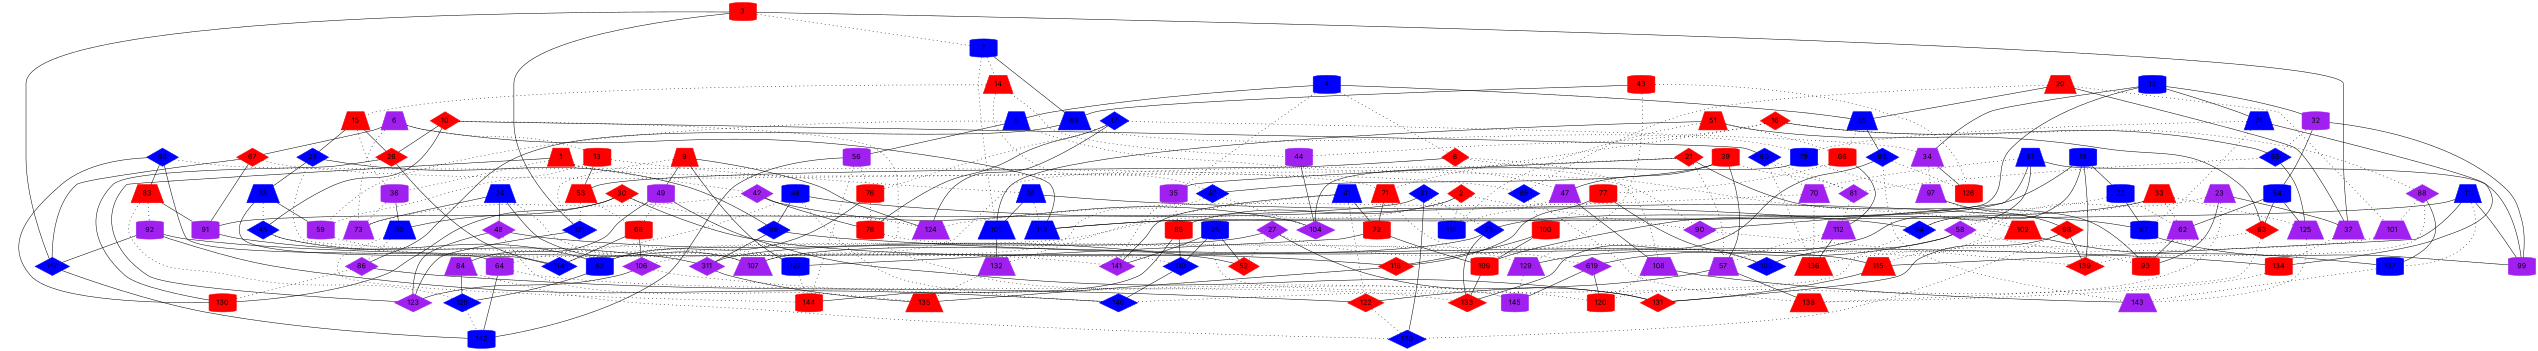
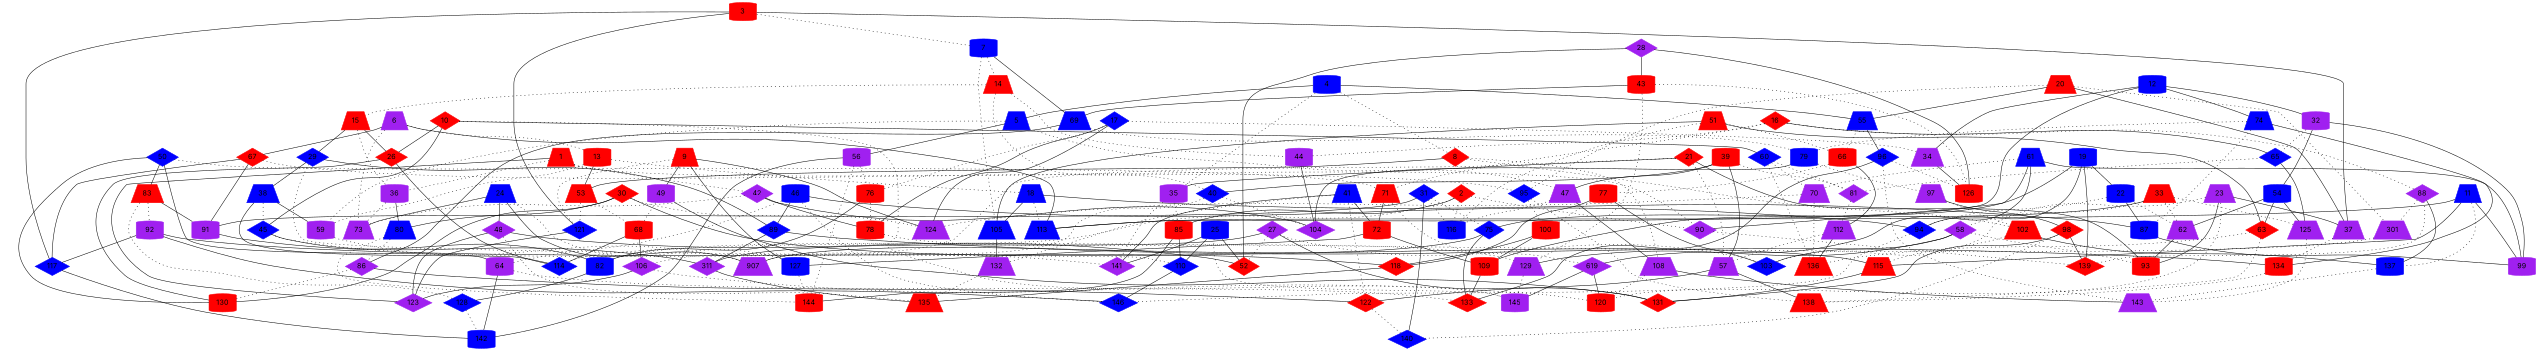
node "28": added
edge "34" -- "97": removed
node "101": label "101" -> "301"
node "84": removed
node "107": label "107" -> "907"
